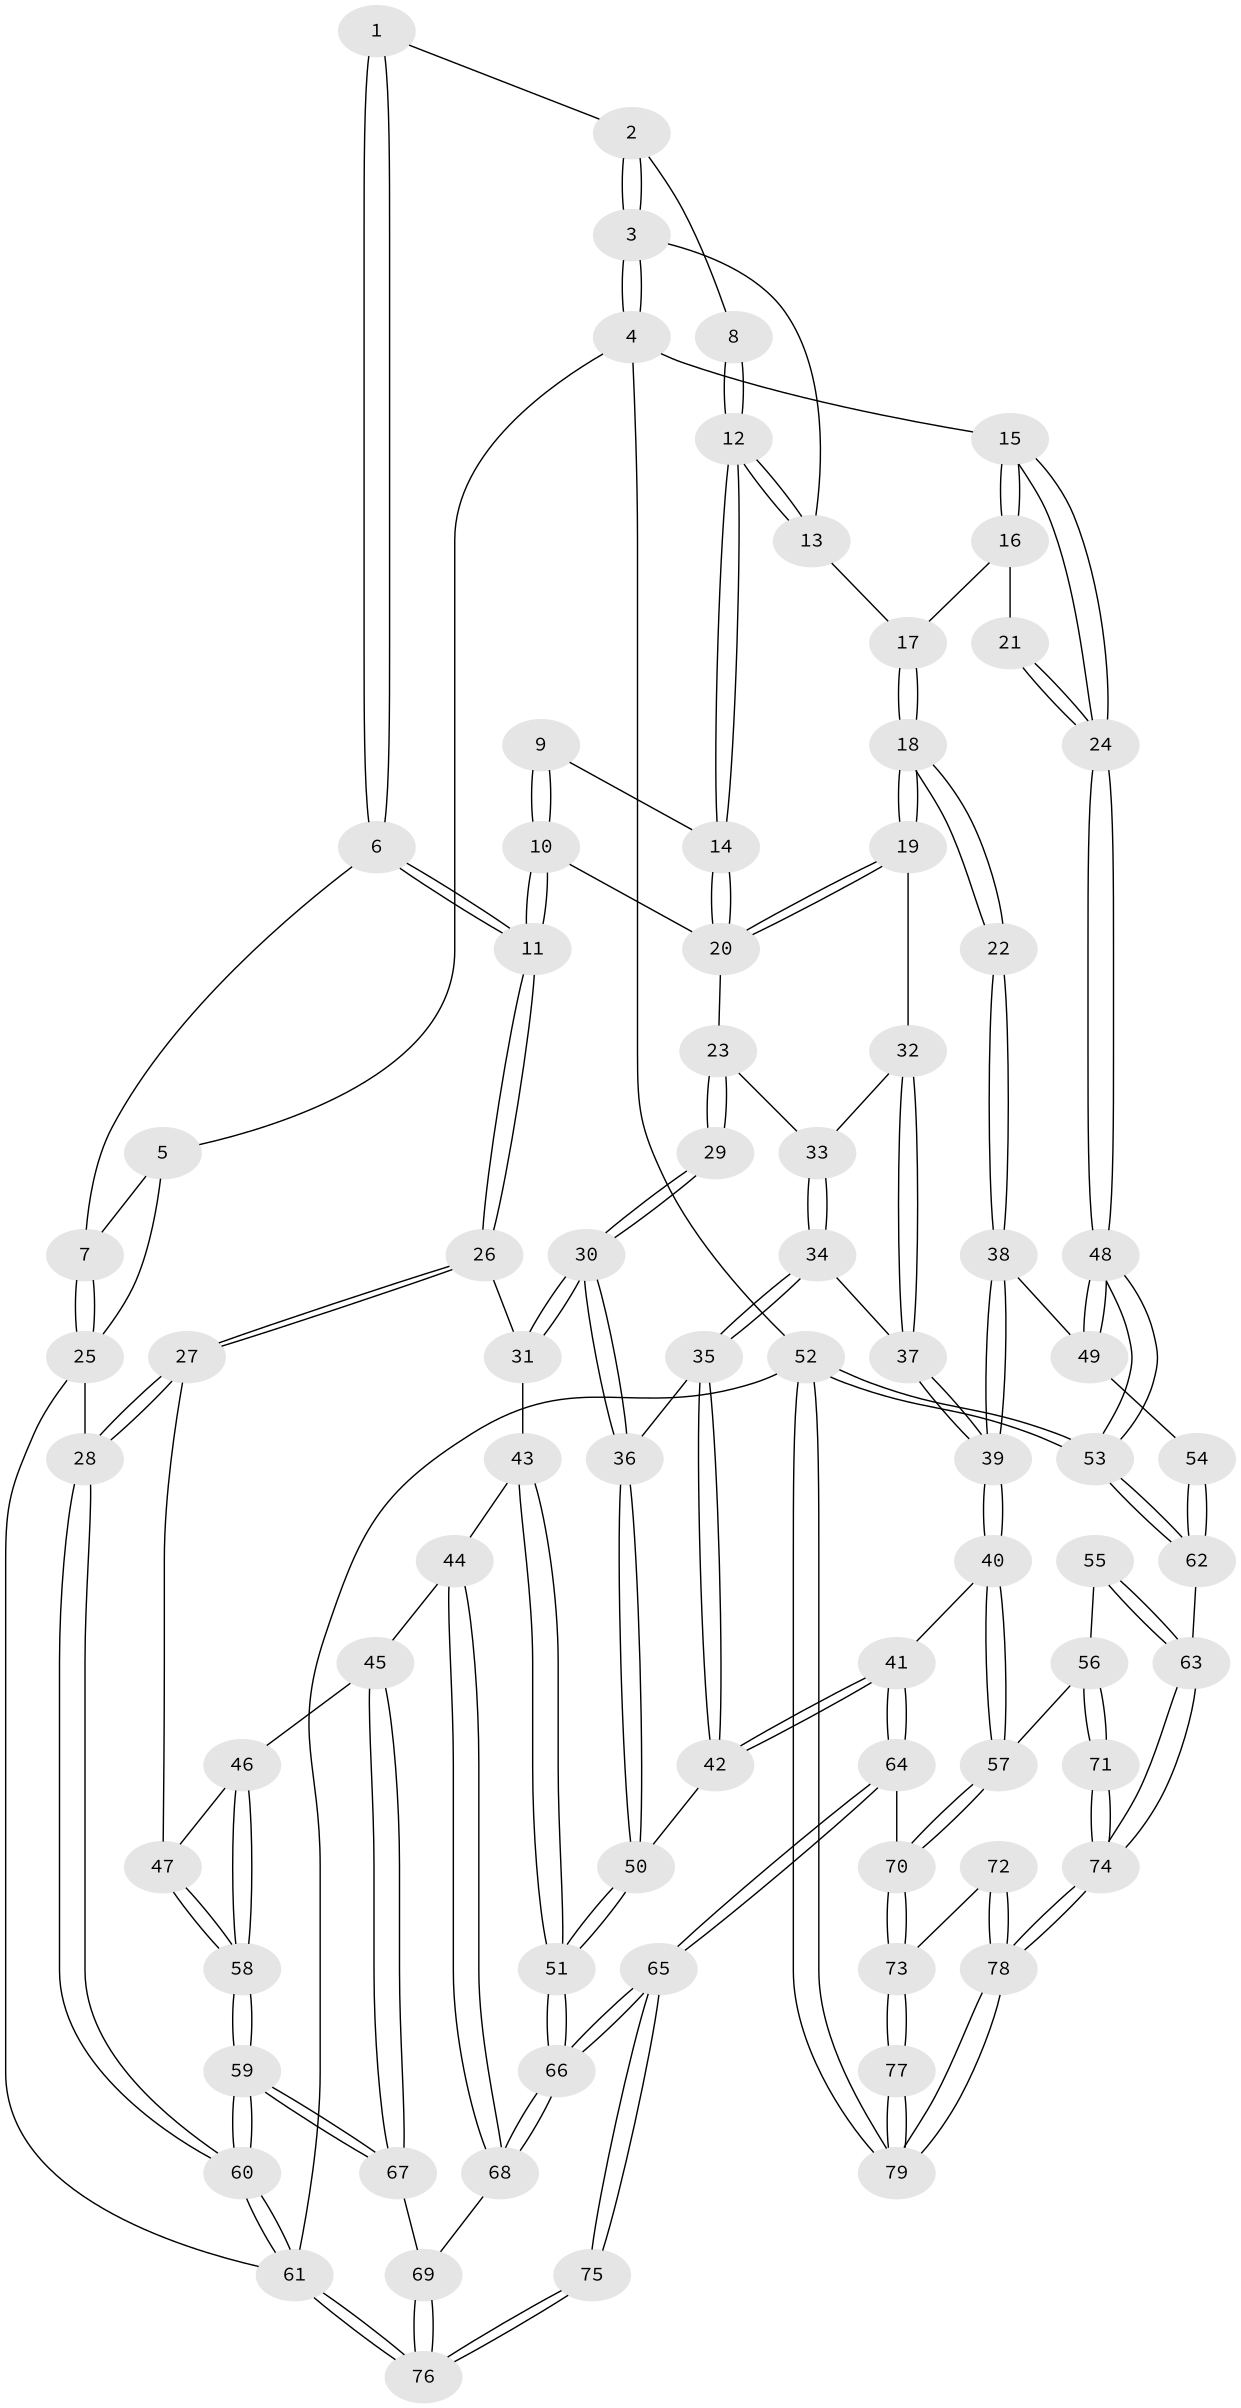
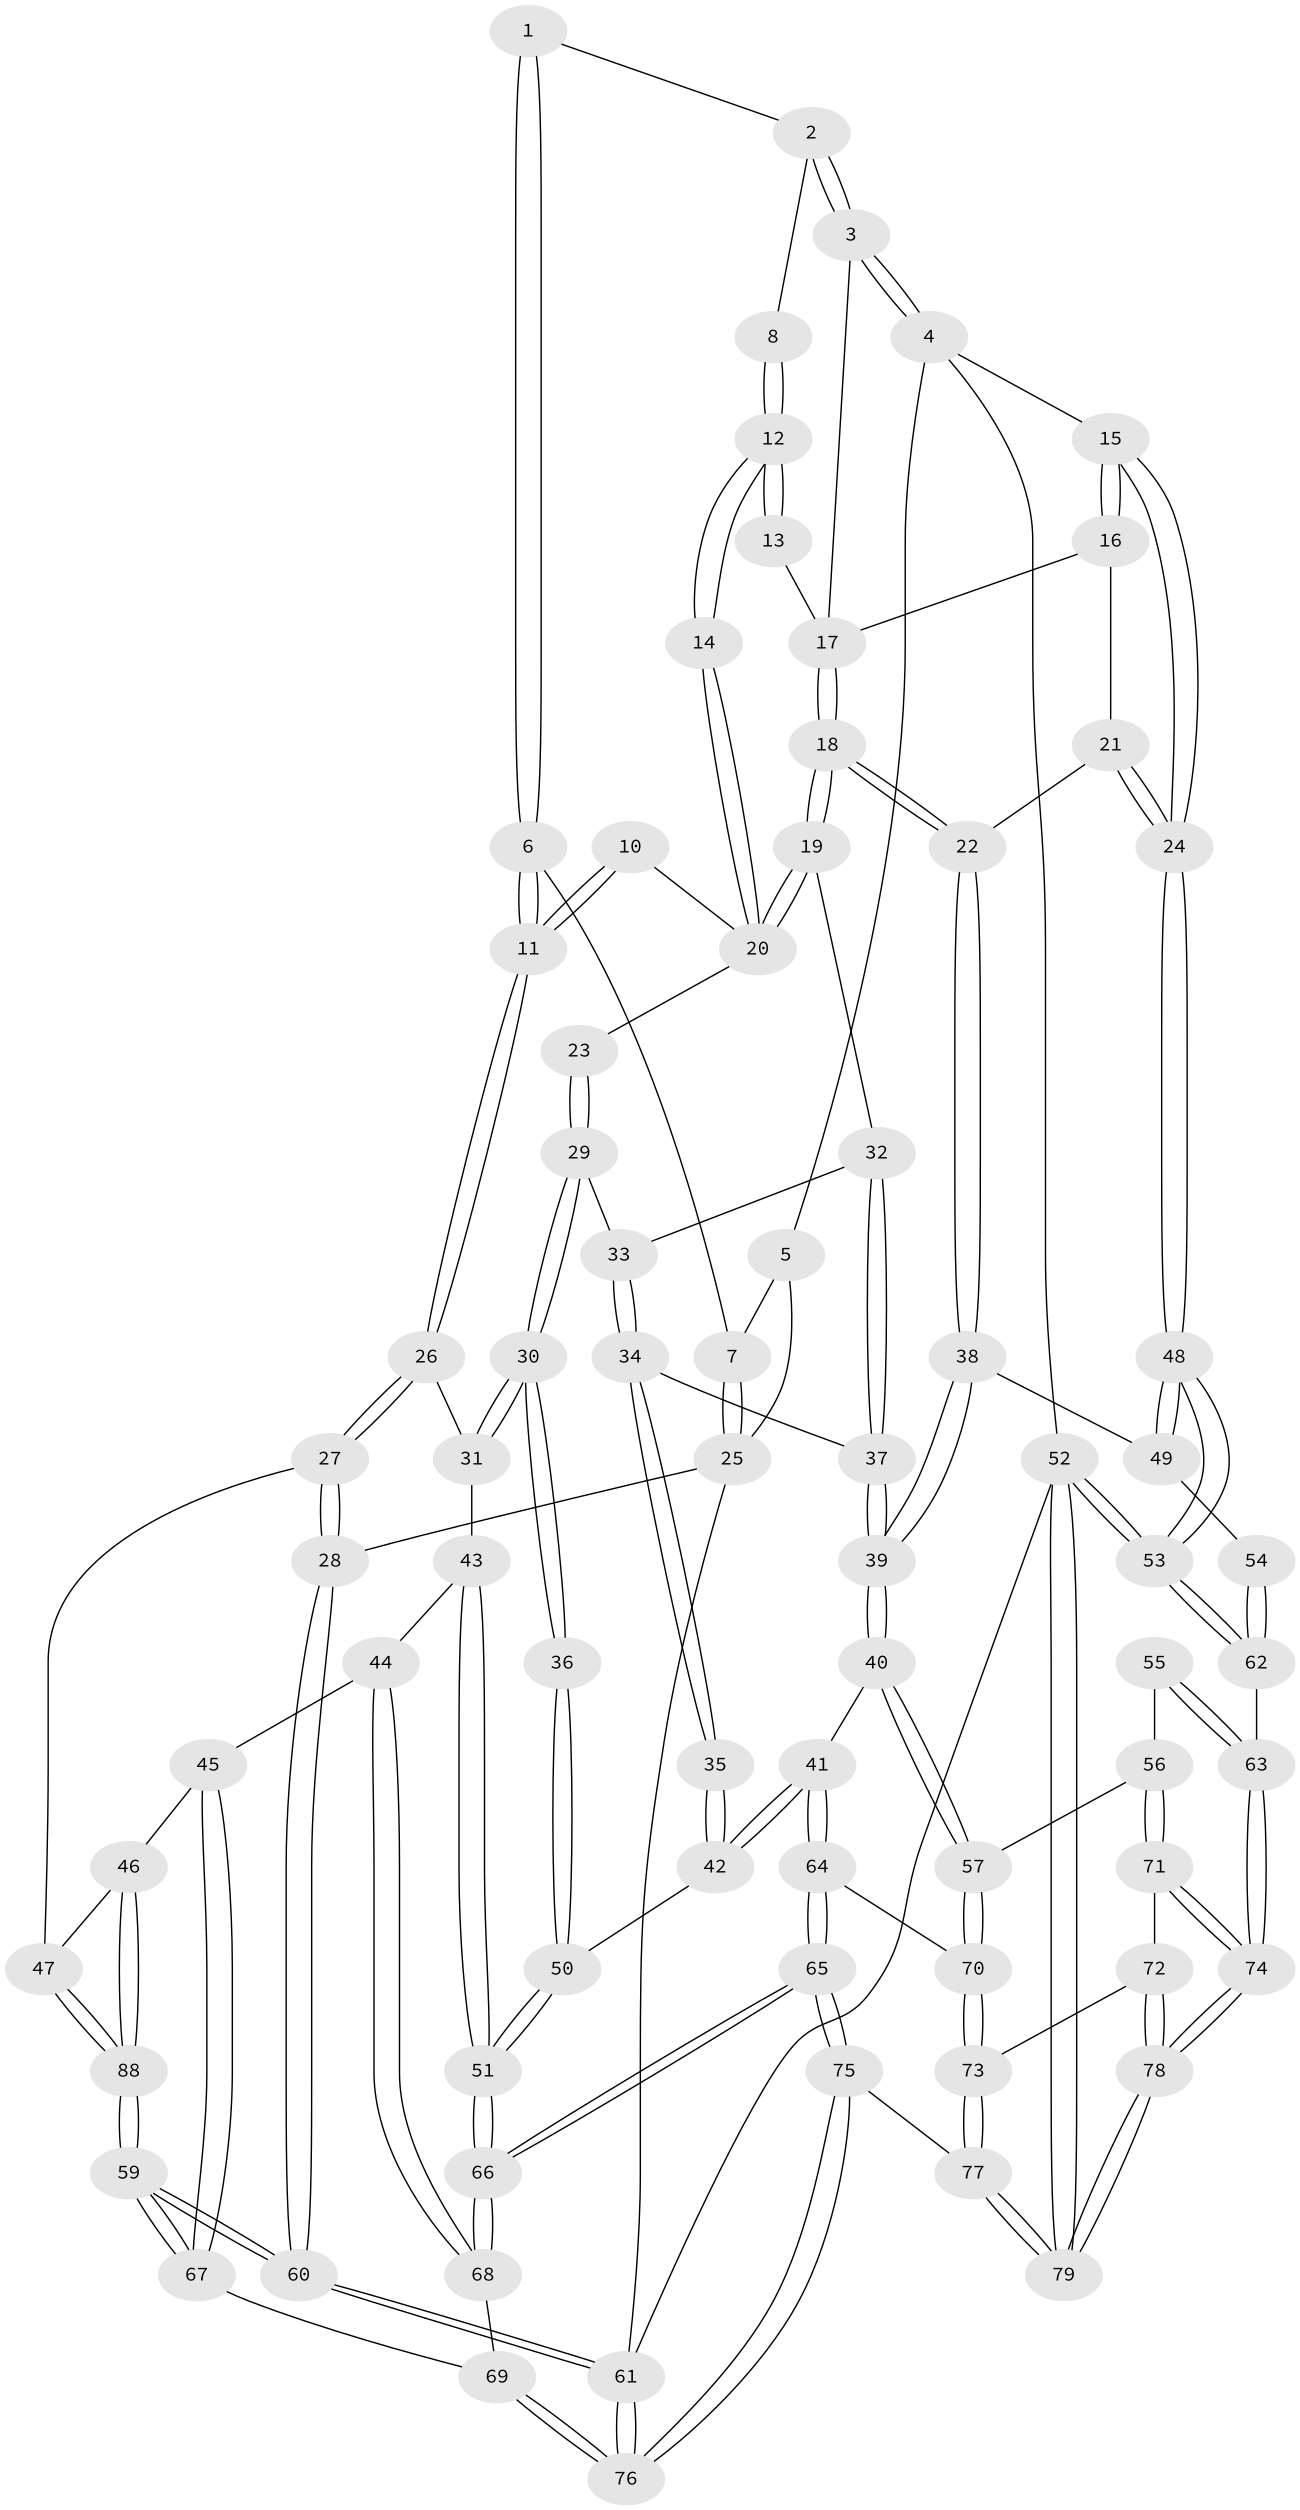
edge "3" -- "13": now "3" -- "17"
node "9": removed
edge "21" -- "22": added
edge "23" -- "33": now "29" -- "33"
edge "35" -- "36": removed
edge "71" -- "72": added
node "58": label "58" -> "88"
edge "75" -- "77": added
